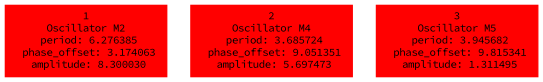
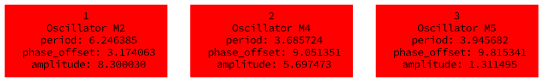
node "1": text "period: 6.276385" -> "period: 6.246385"
